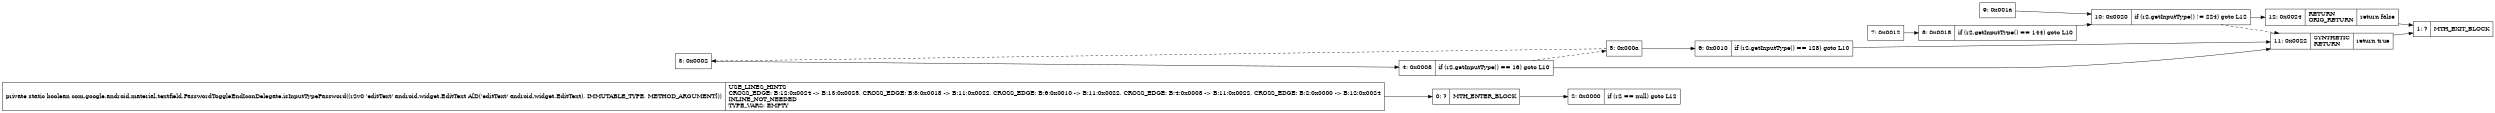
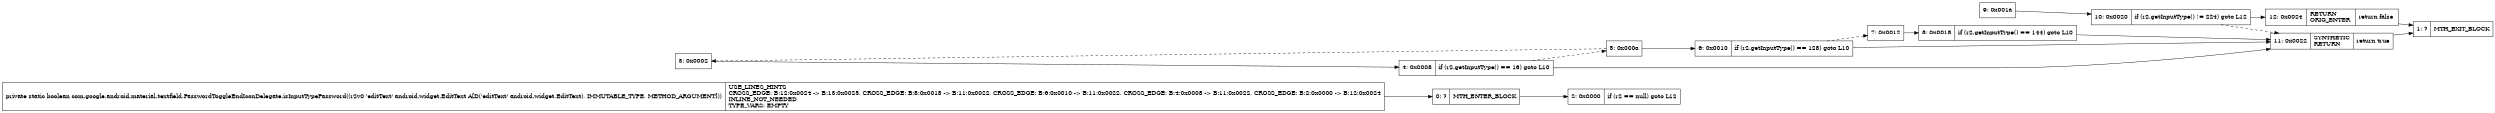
node "12: 0x0024": text "ORIG_RETURN" -> "ORIG_ENTER"
edge "8: 0x0018" -> "10: 0x0020": now "8: 0x0018" -> "11: 0x0022"
edge "6: 0x0010" -> "7: 0x0012": added
